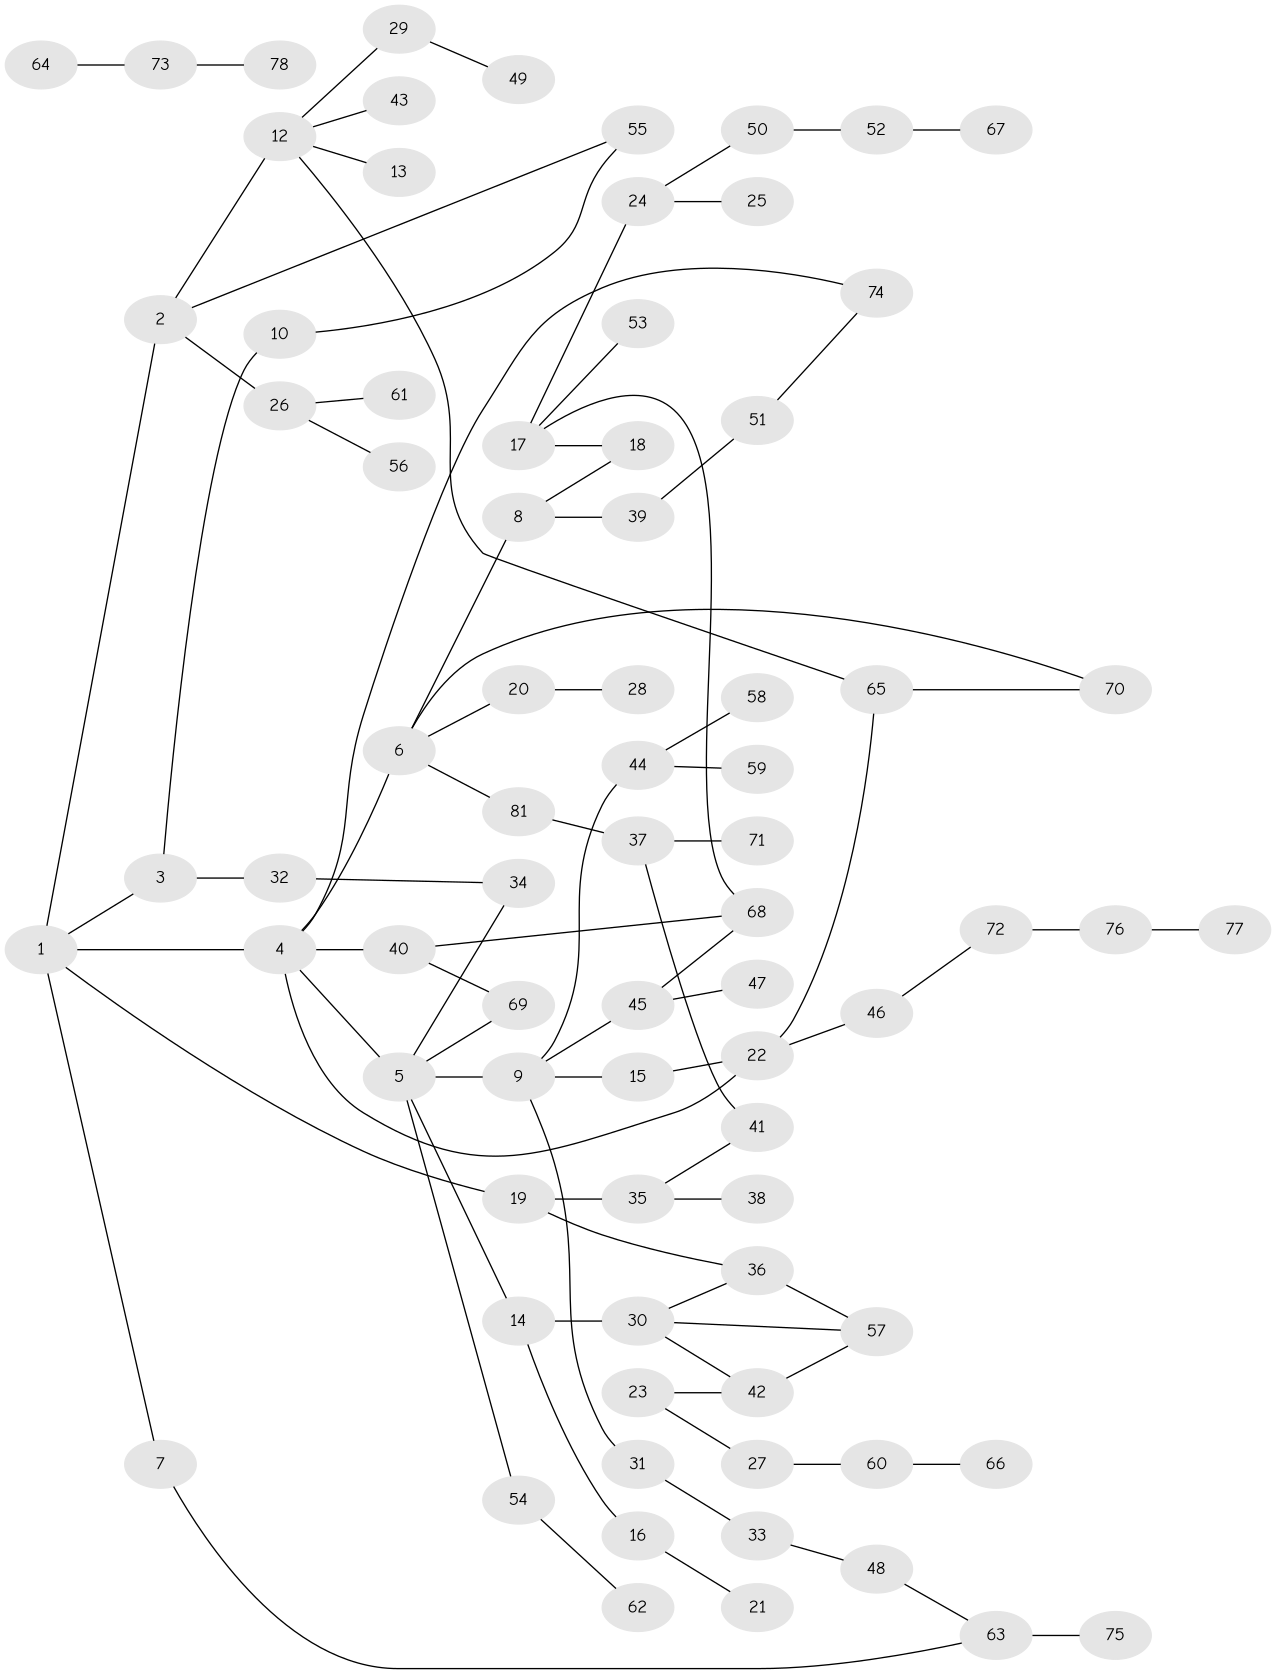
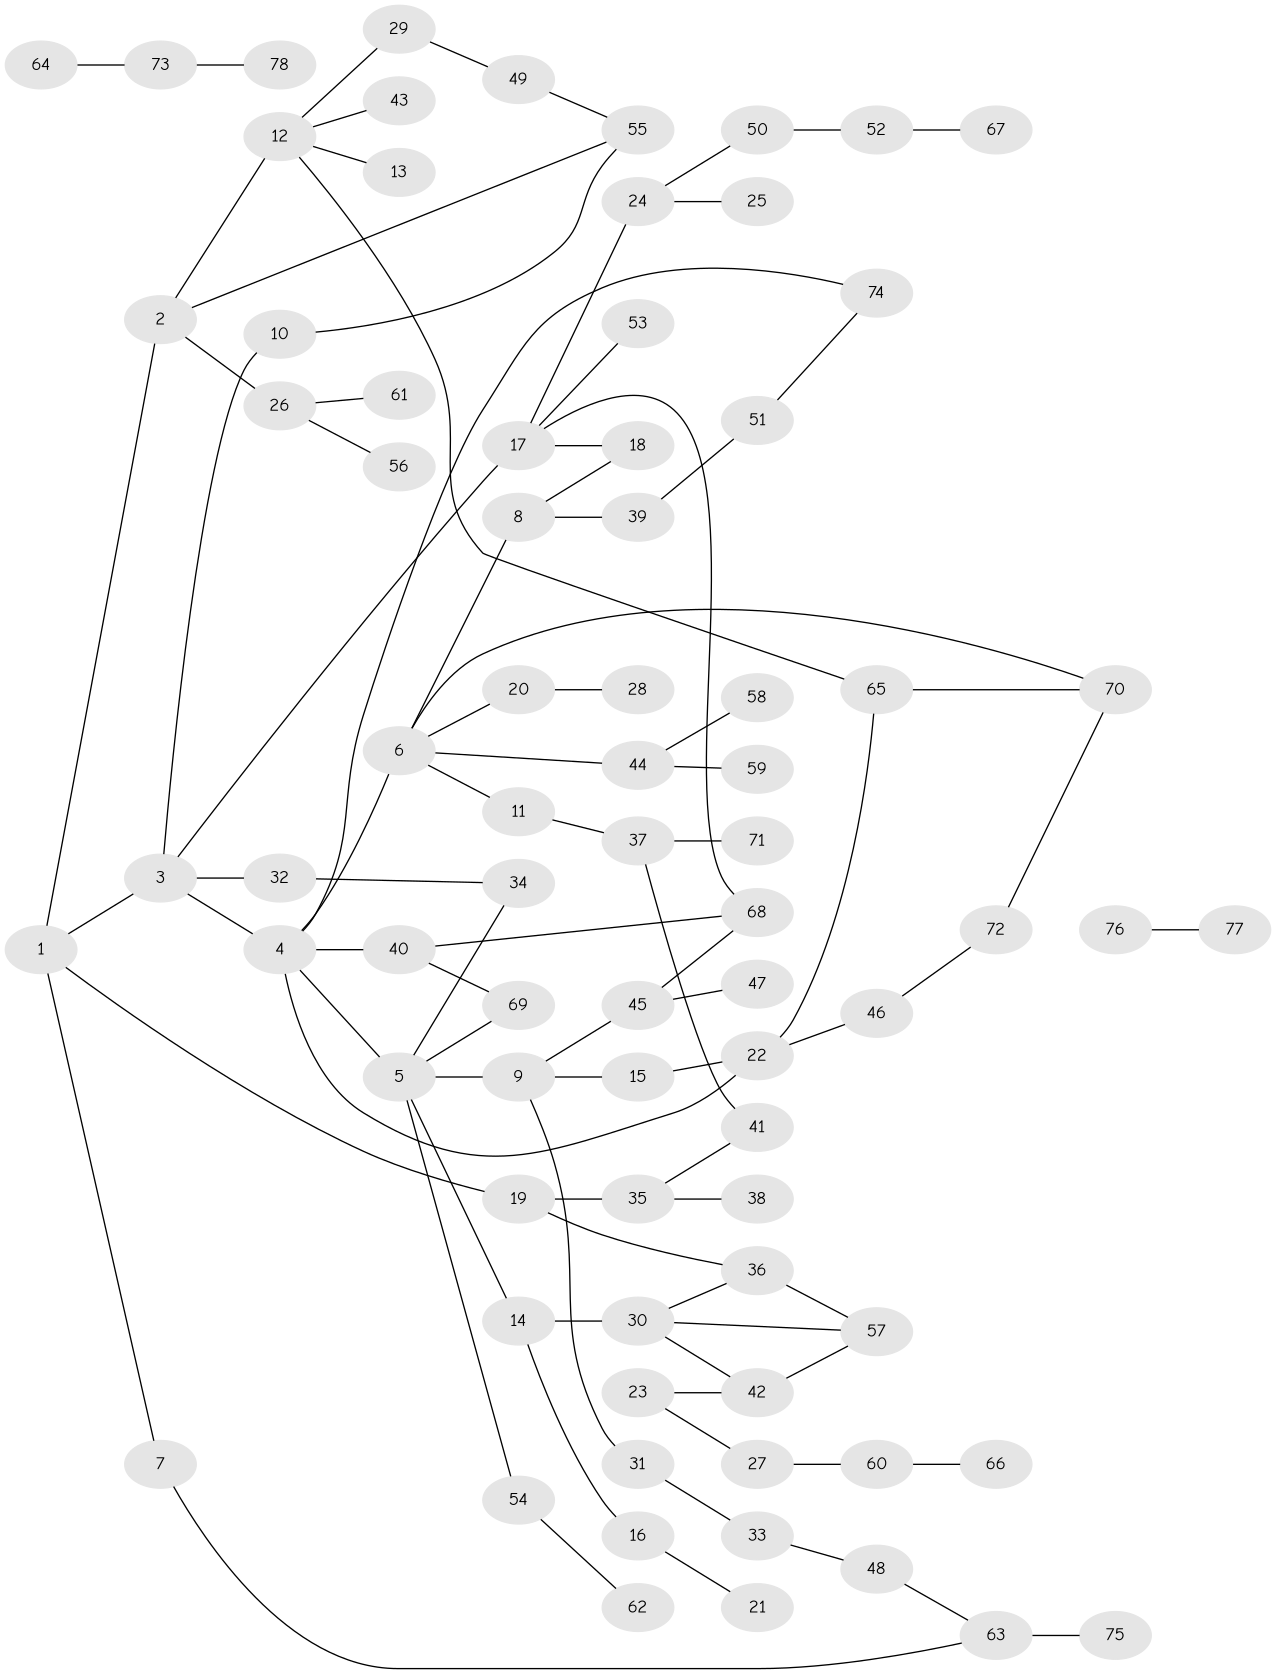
edge "49" -- "55": added
edge "17" -- "3": added
node "81": label "81" -> "11"
edge "44" -- "9": now "44" -- "6"
edge "72" -- "76": now "72" -- "70"
edge "1" -- "4": now "3" -- "4"
